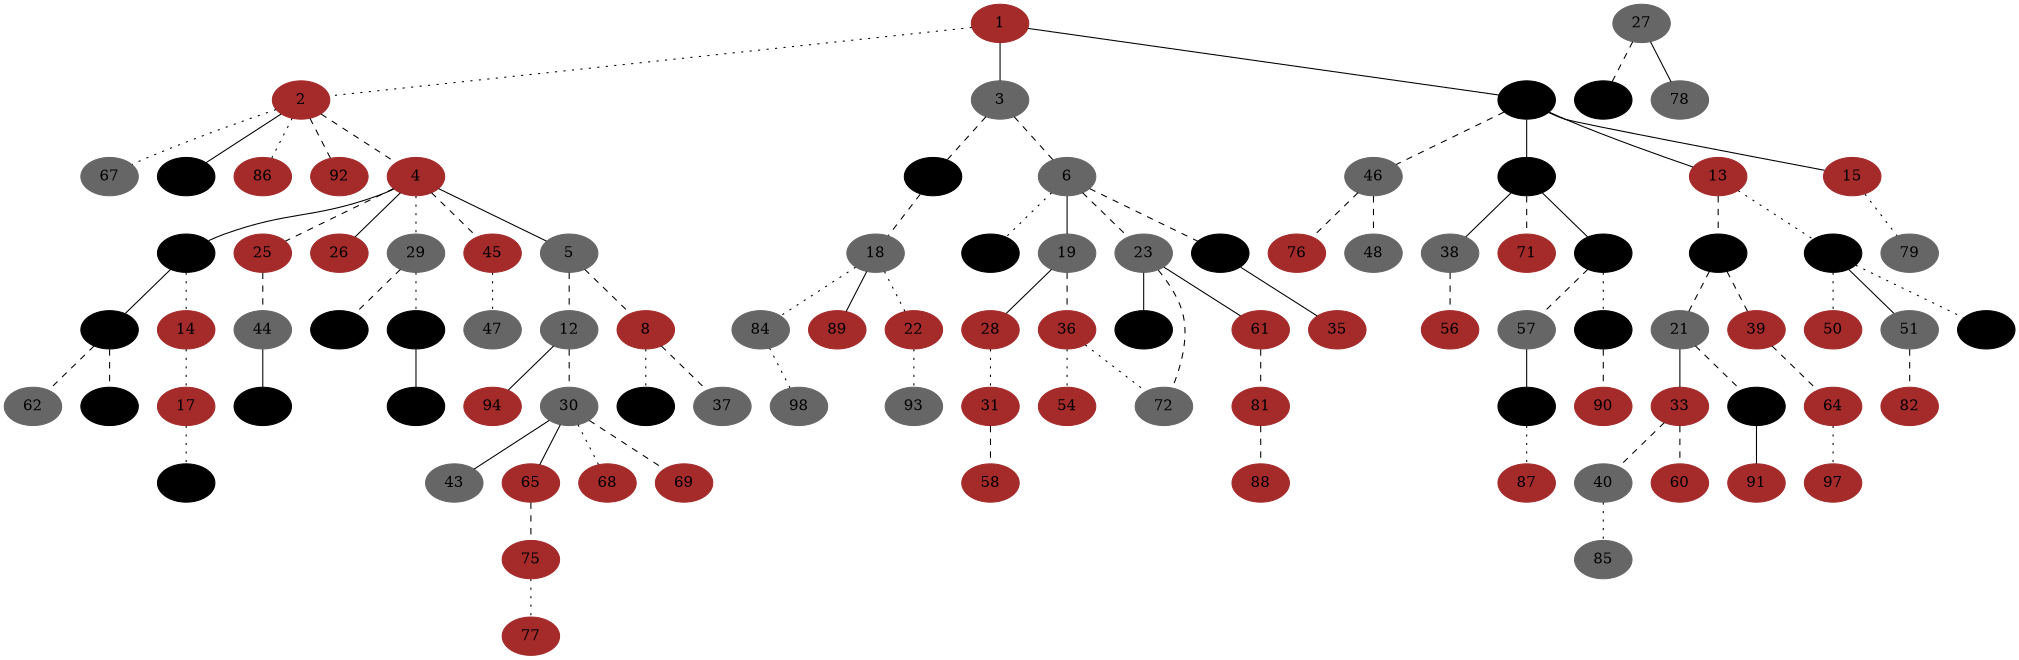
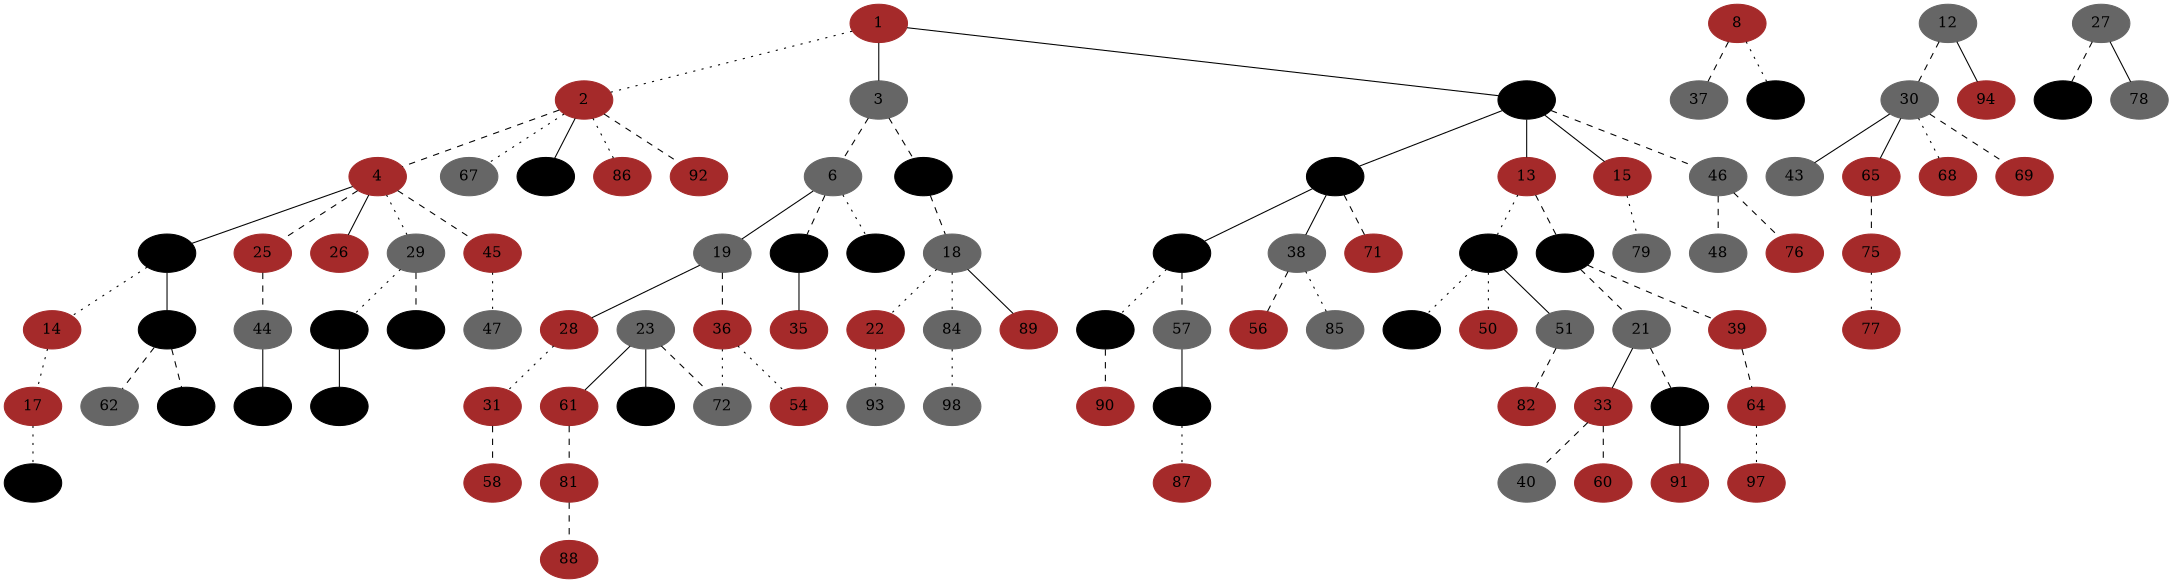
edge "6" -- "23": removed
node "5": removed
edge "40" -- "85": now "38" -- "85"
